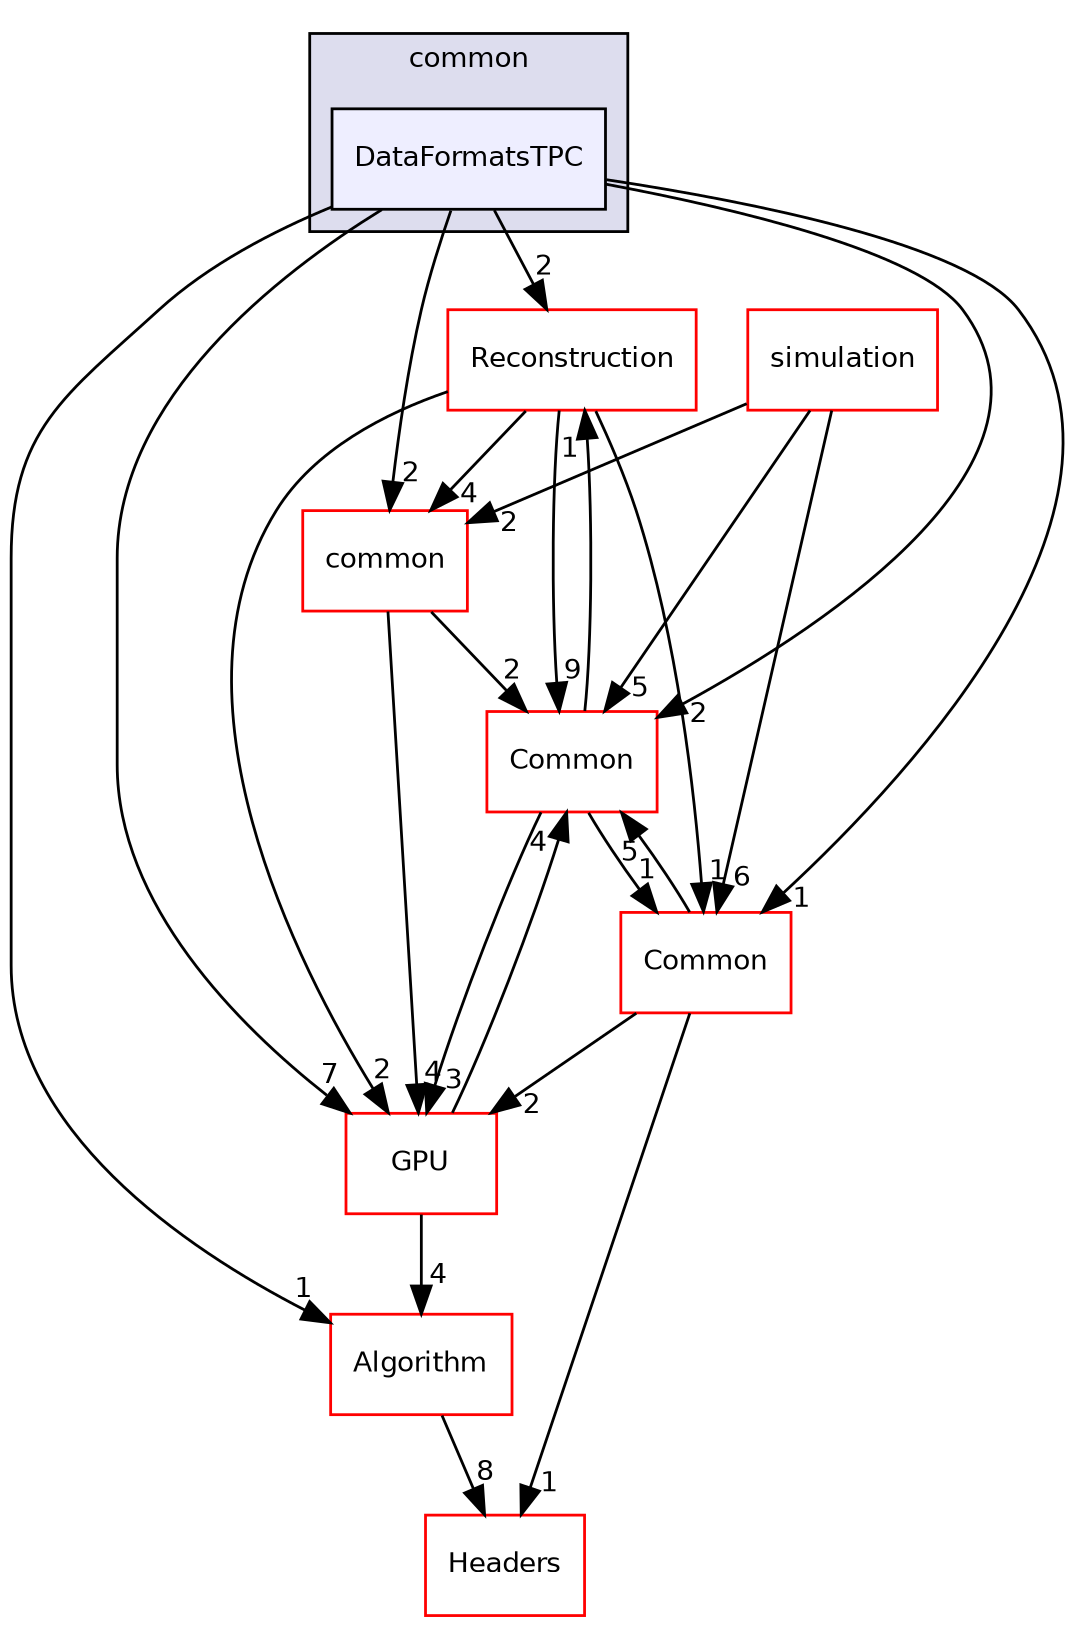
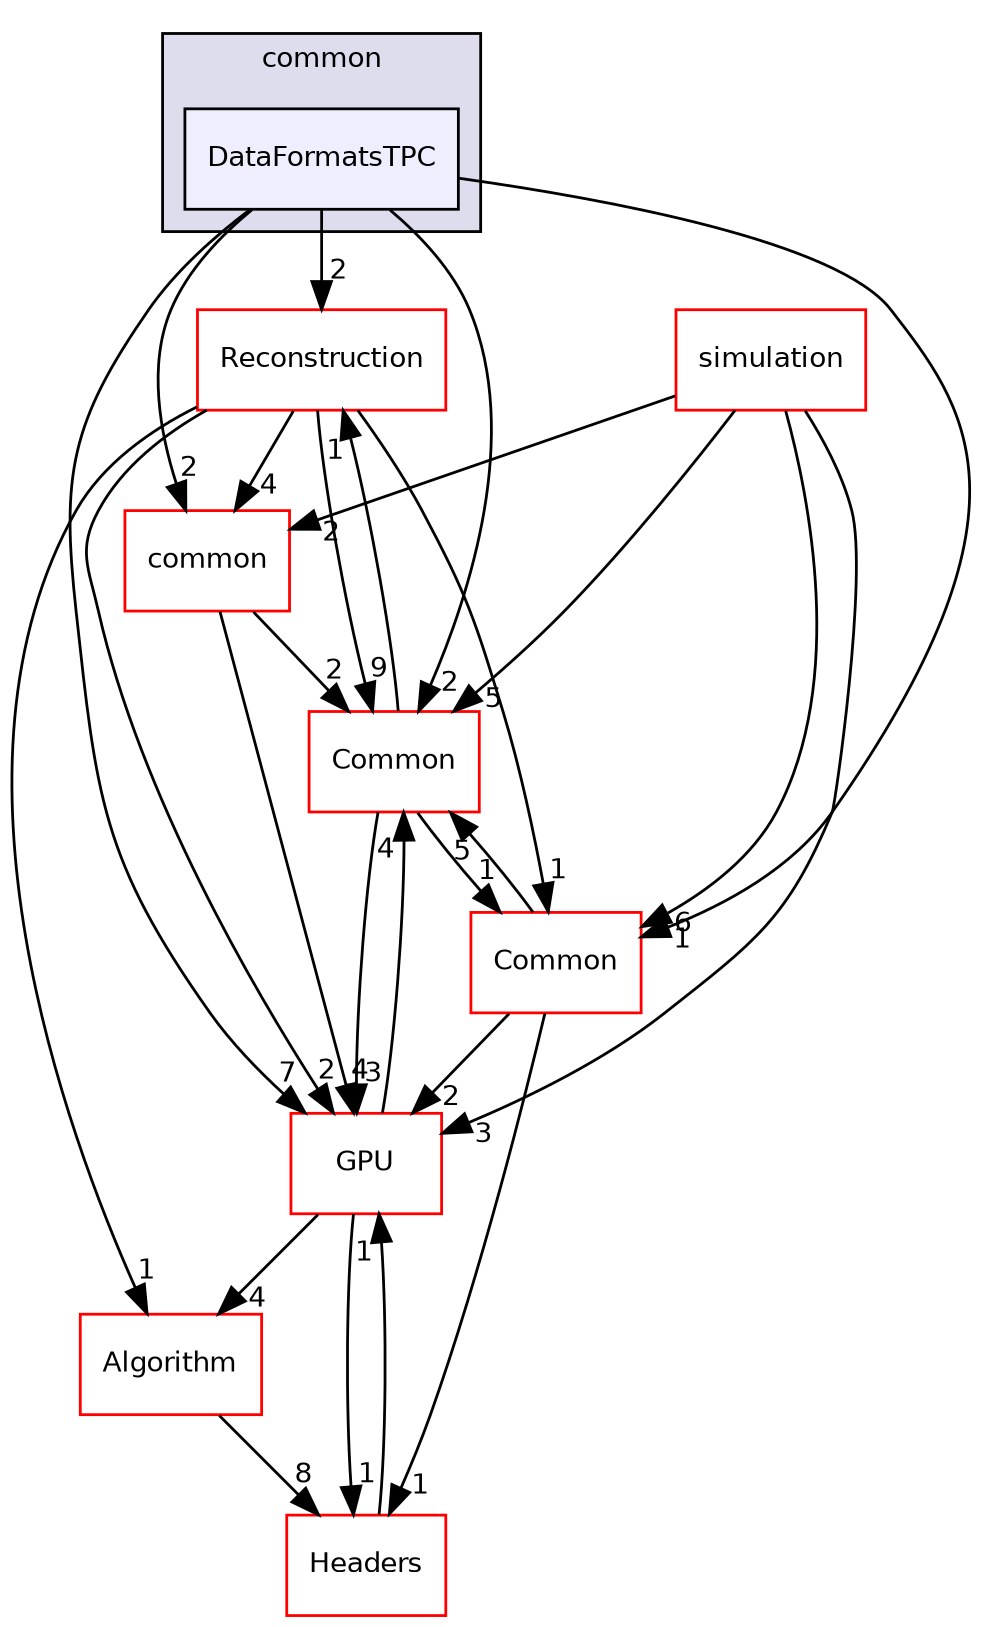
edge "DataFormatsTPC" -> "Algorithm": now "Reconstruction" -> "Algorithm"
edge "simulation" -> "GPU": added
edge "GPU" -> "Headers": added
edge "Headers" -> "GPU": added
